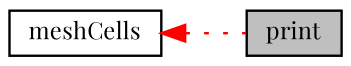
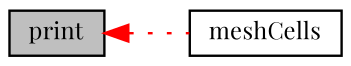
edge "print" -> "meshCells": reversed
